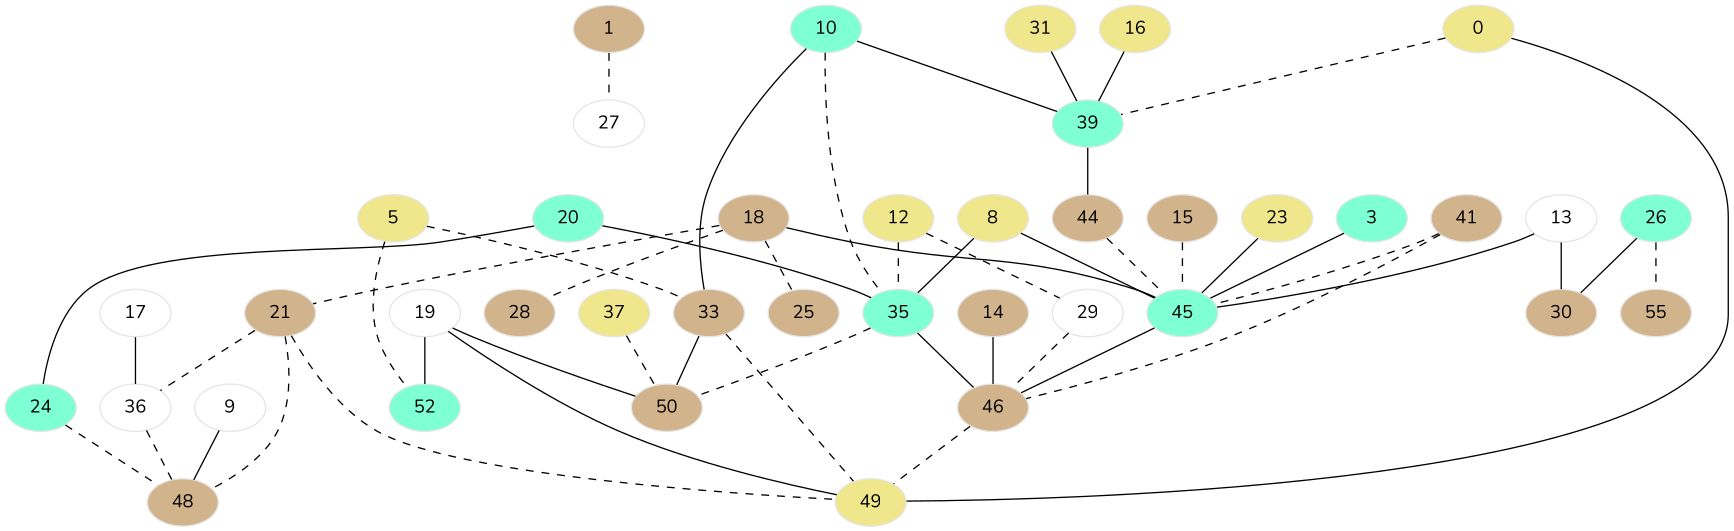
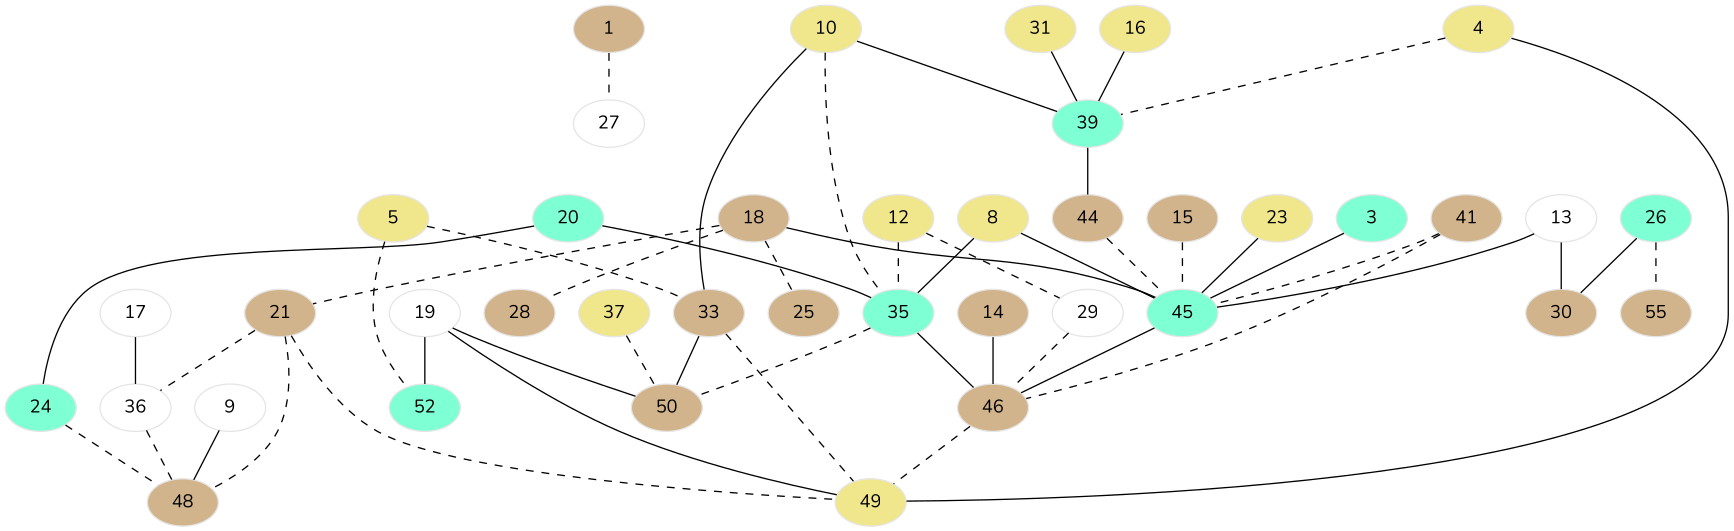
node "10": fillcolor aquamarine -> khaki
node "0": label "0" -> "4"
